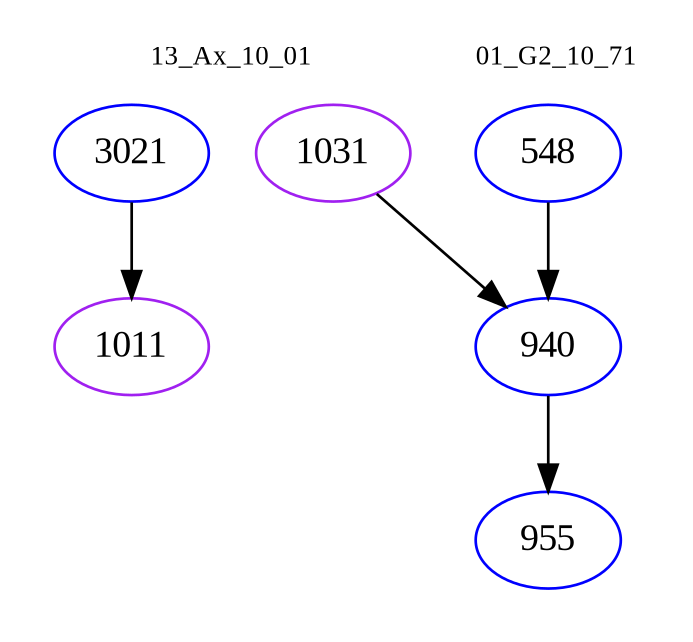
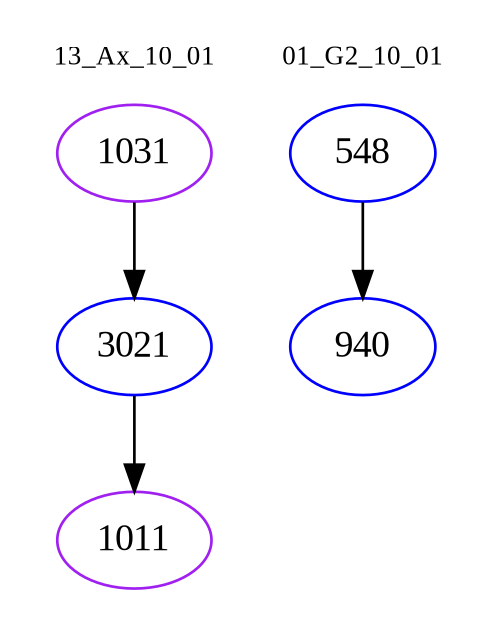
cluster "01_G2_10_71": label "01_G2_10_71" -> "01_G2_10_01"
edge "1031" -> "940": now "1031" -> "3021"
node "955": removed
